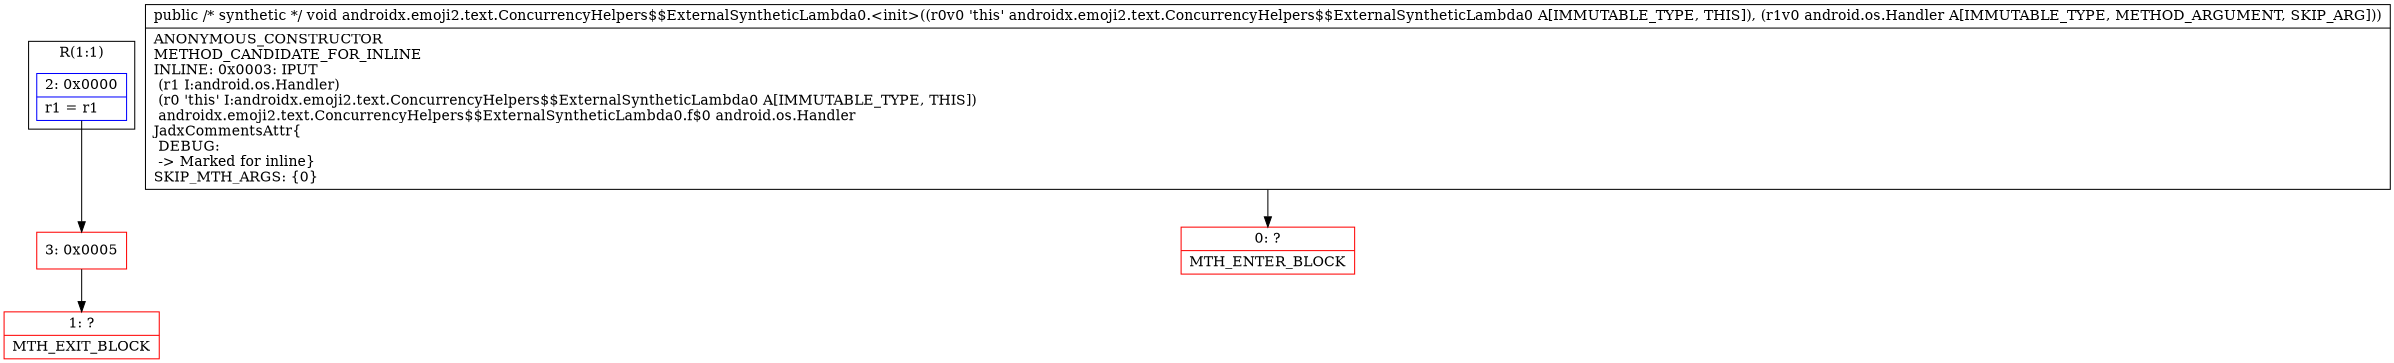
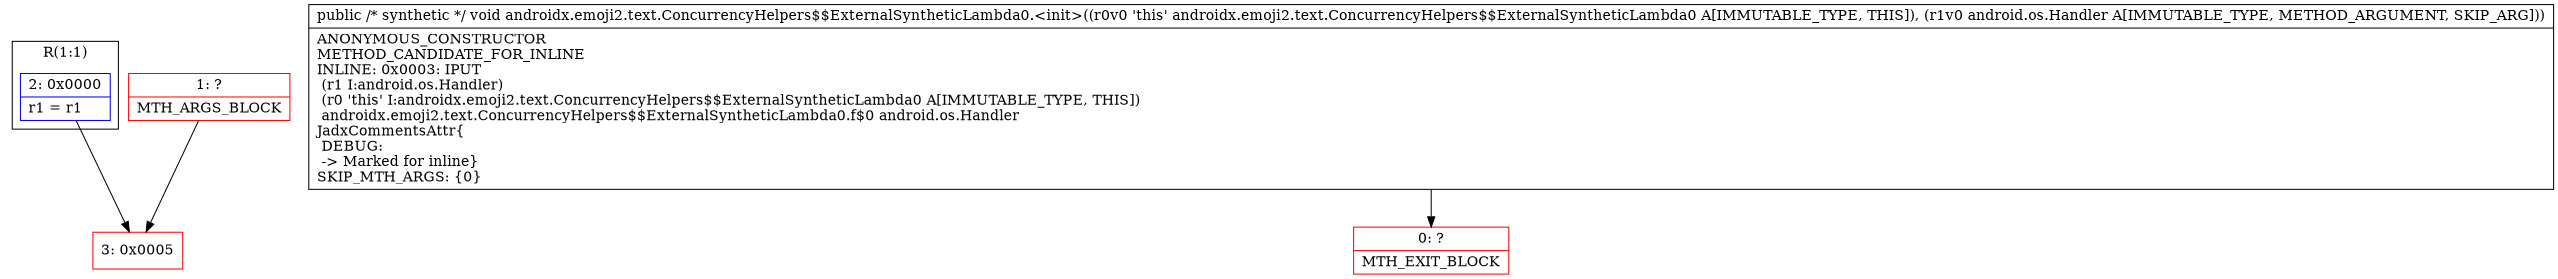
node "0: ?": text "MTH_ENTER_BLOCK" -> "MTH_EXIT_BLOCK"
edge "3: 0x0005" -> "1: ?": reversed
node "1: ?": text "MTH_EXIT_BLOCK" -> "MTH_ARGS_BLOCK"
